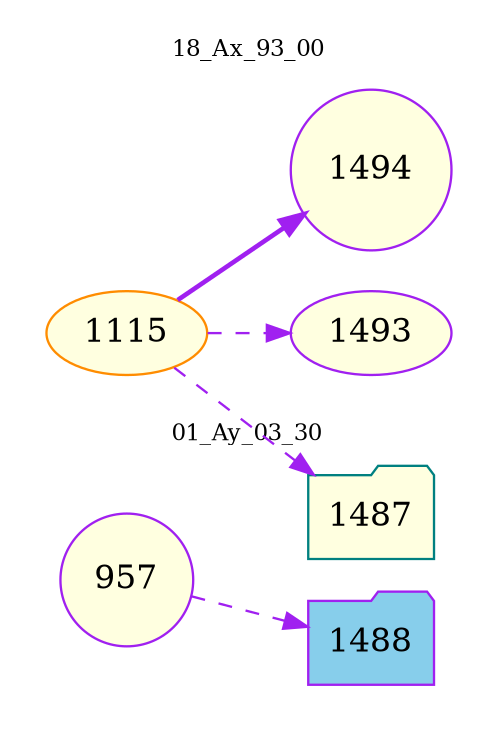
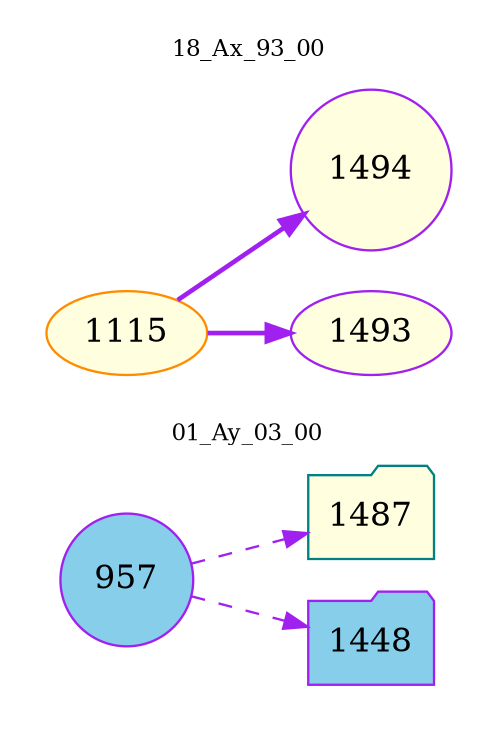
edge "1115" -> "1493": style dashed -> bold
edge "1115" -> "1487": now "957" -> "1487"
cluster "01_Ay_03_30": label "01_Ay_03_30" -> "01_Ay_03_00"
node "957": fillcolor lightyellow -> skyblue
node "1488": label "1488" -> "1448"
